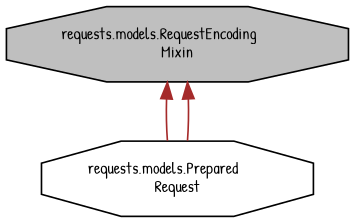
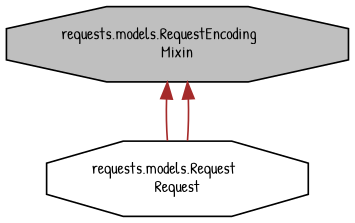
node "requests.models.Prepared Request": label "requests.models.Prepared Request" -> "requests.models.Request Request"
